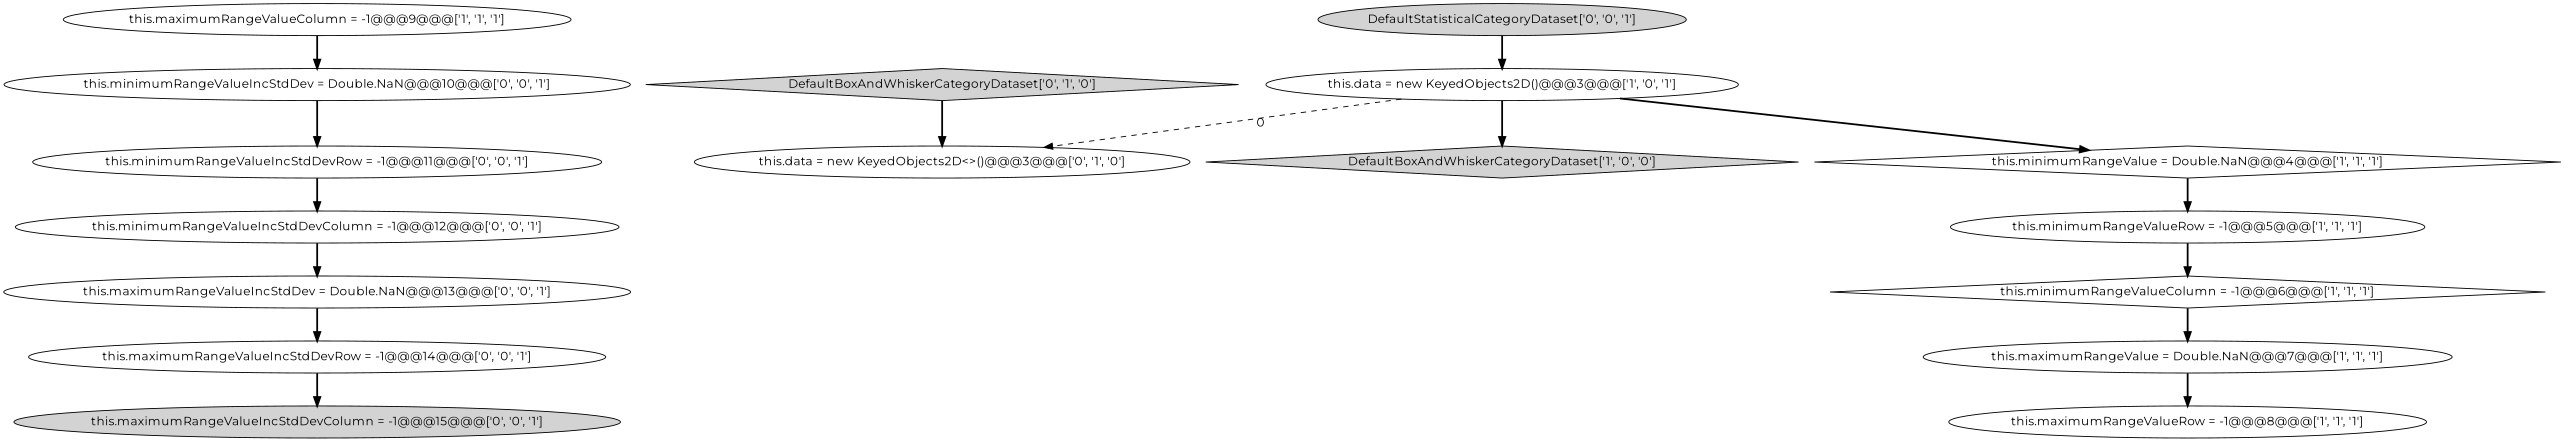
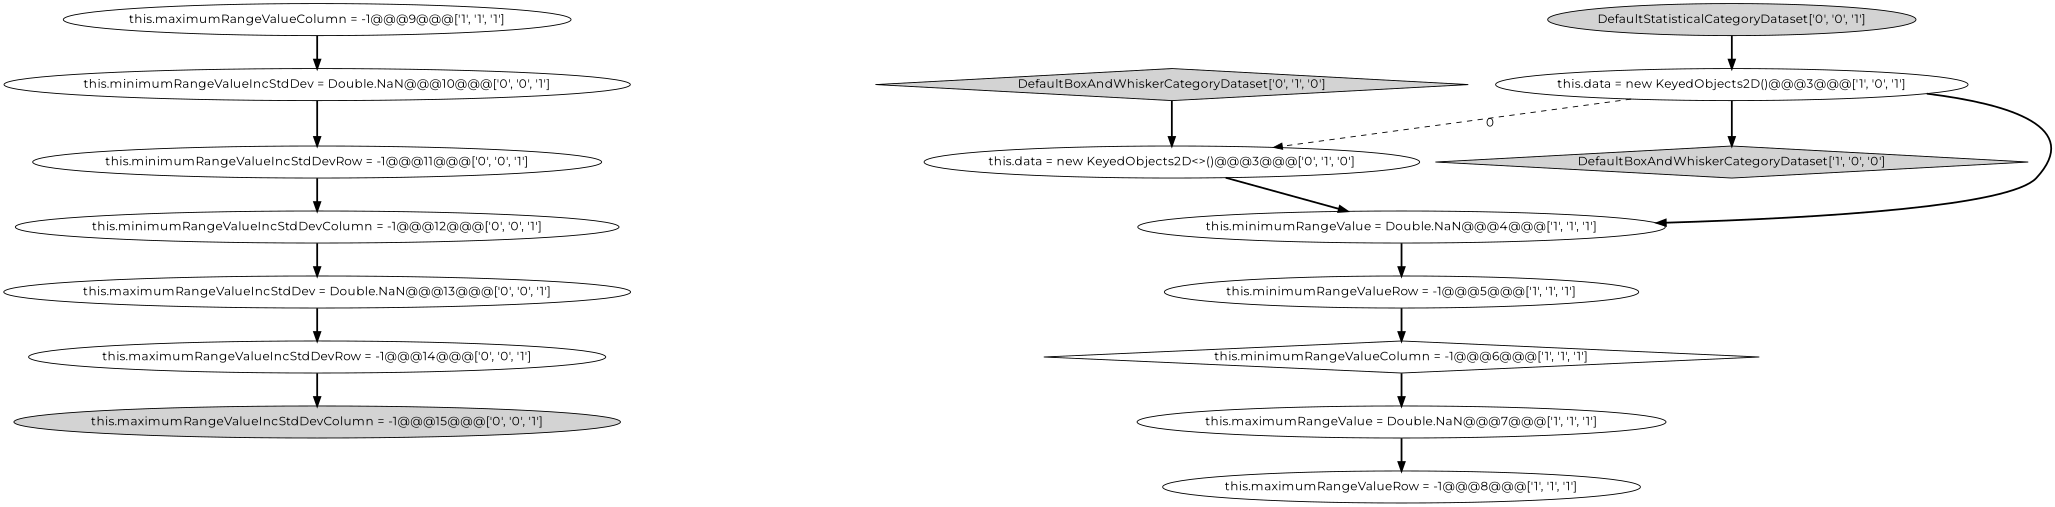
node "this.minimumRangeValue = Double.NaN@@@4@@@['1', '1', '1']": shape diamond -> ellipse
edge "this.data = new KeyedObjects2D<>()@@@3@@@['0', '1', '0']" -> "this.minimumRangeValue = Double.NaN@@@4@@@['1', '1', '1']": added
